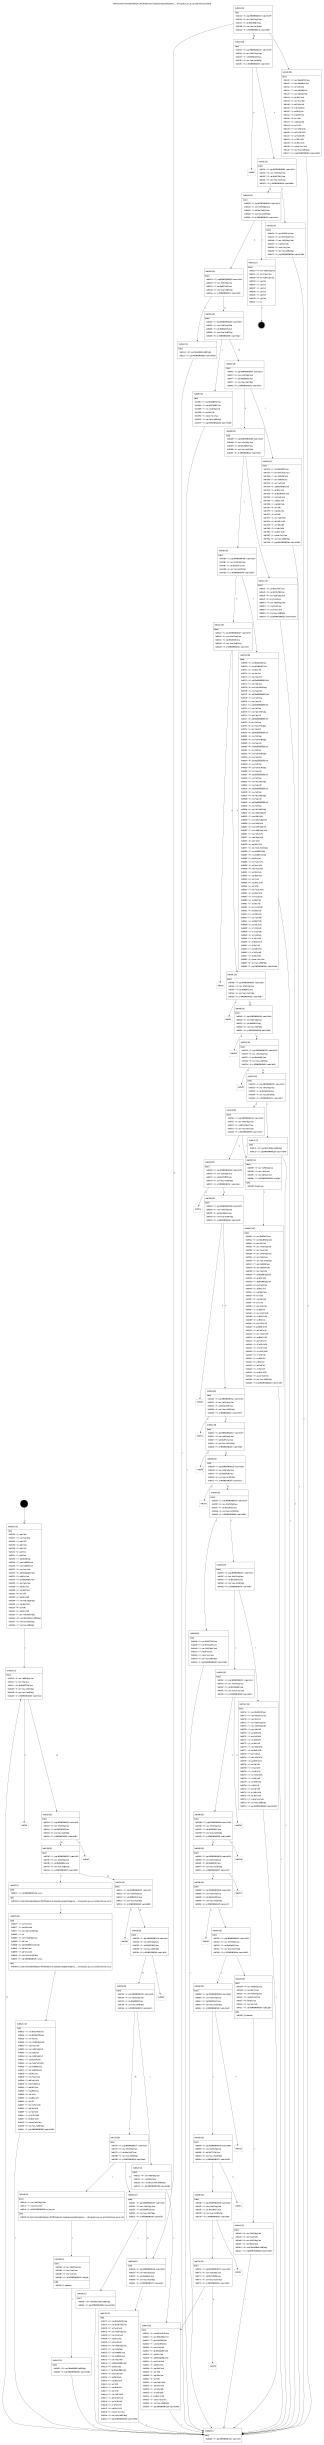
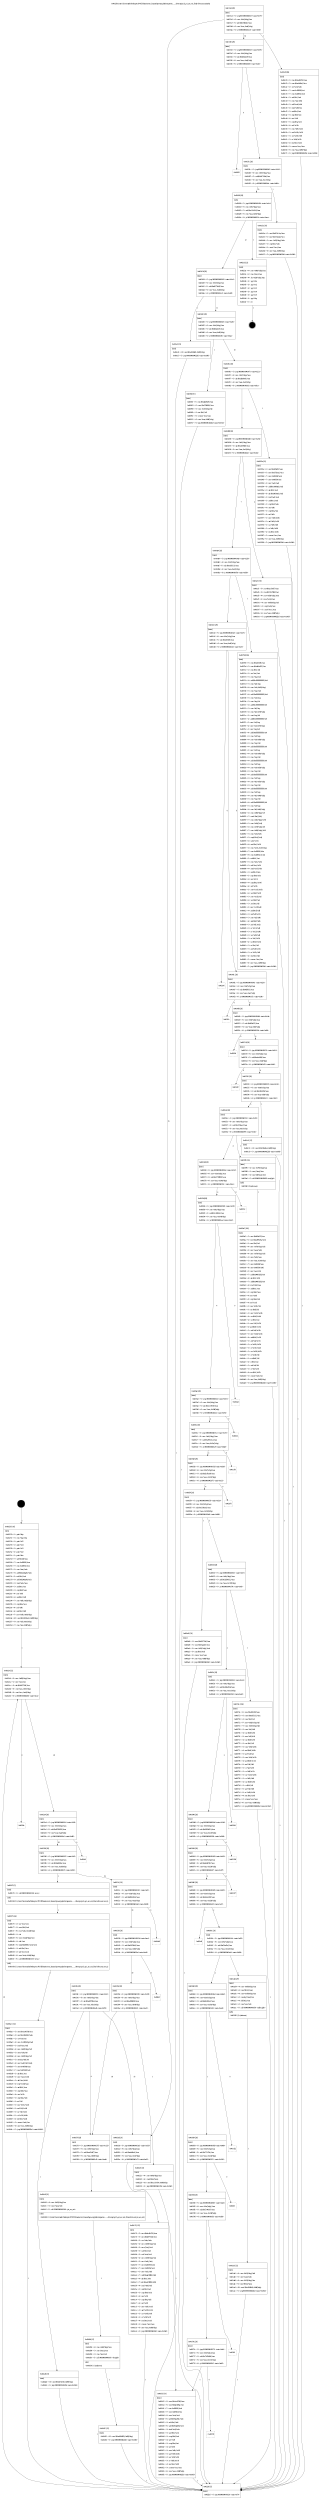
edge "0x401370 [28]" -> "0x40138c [28]": reversed
